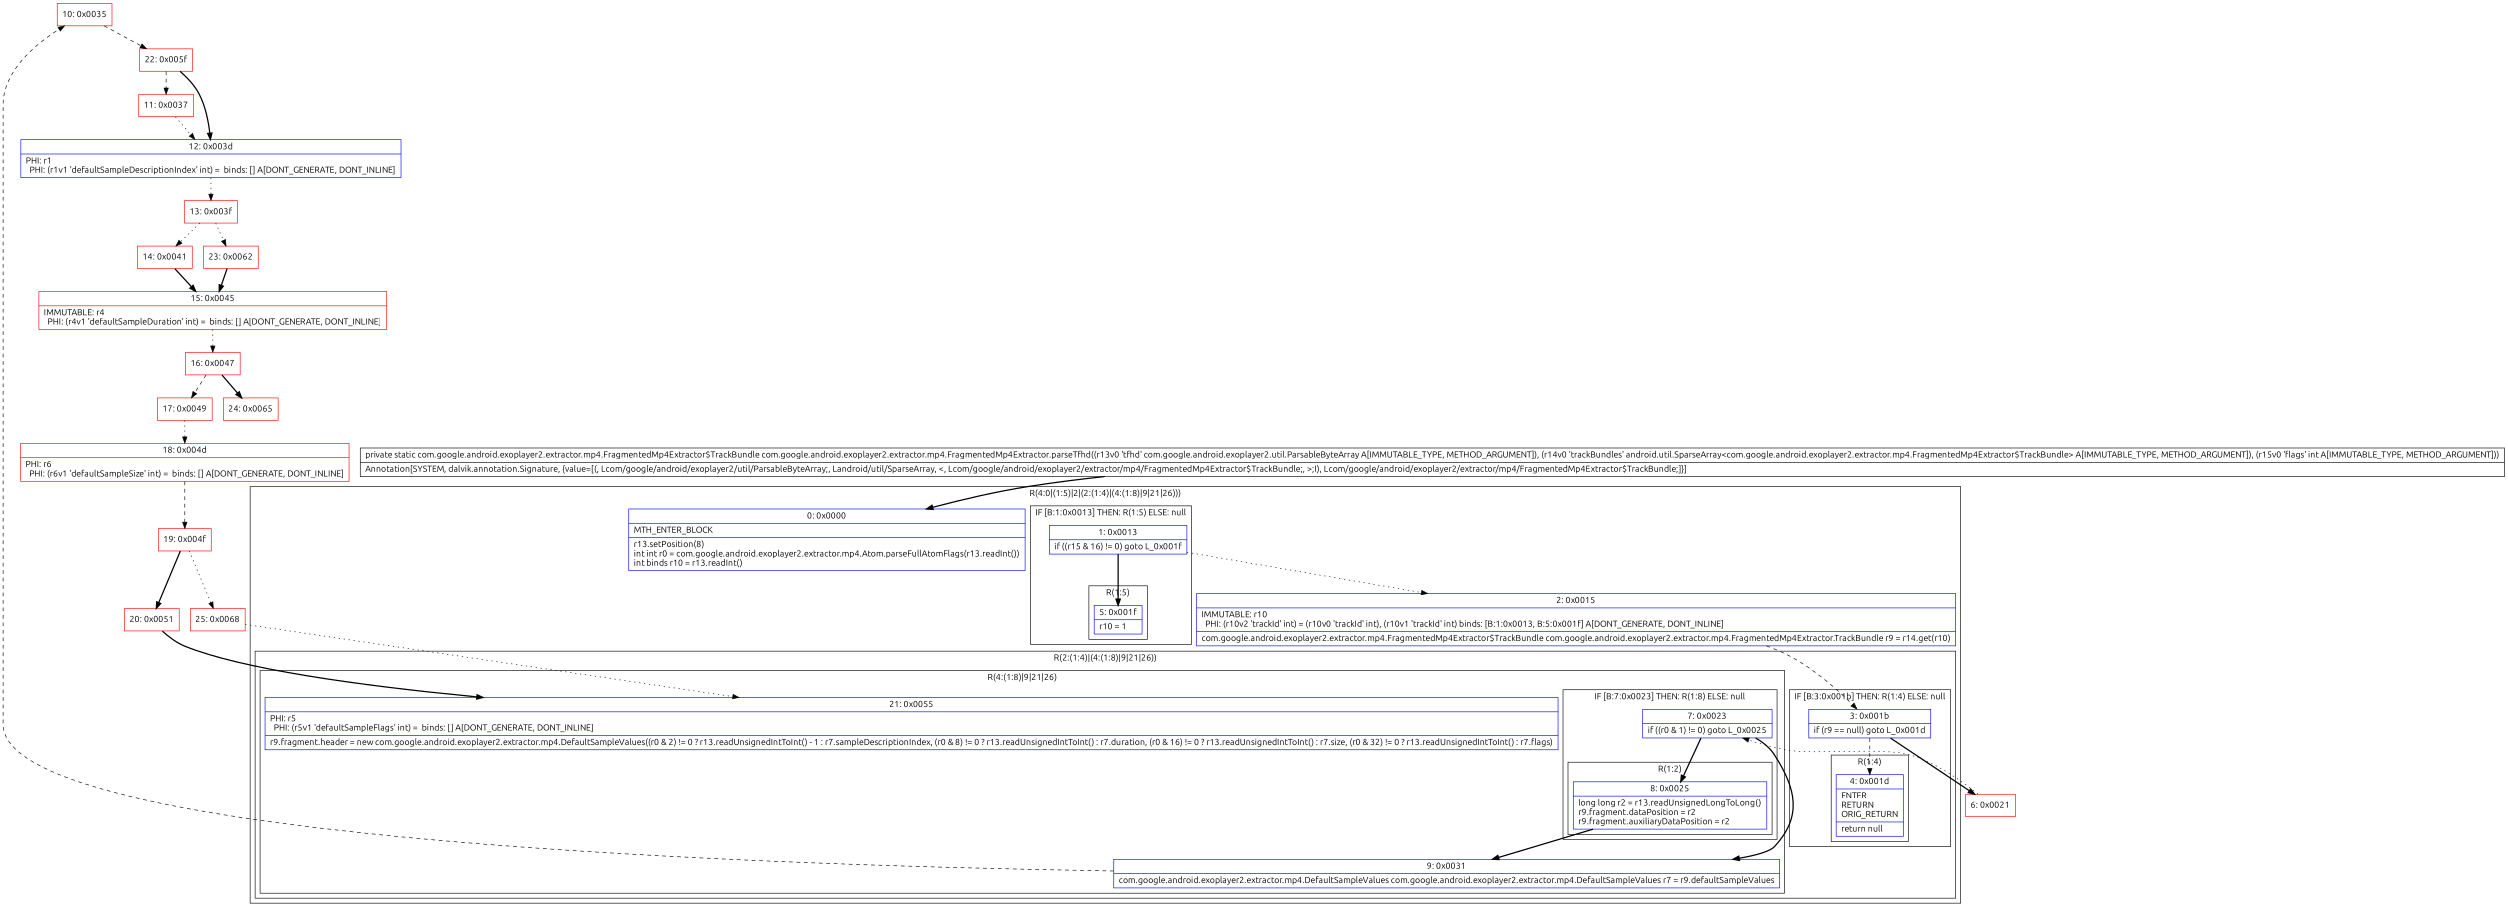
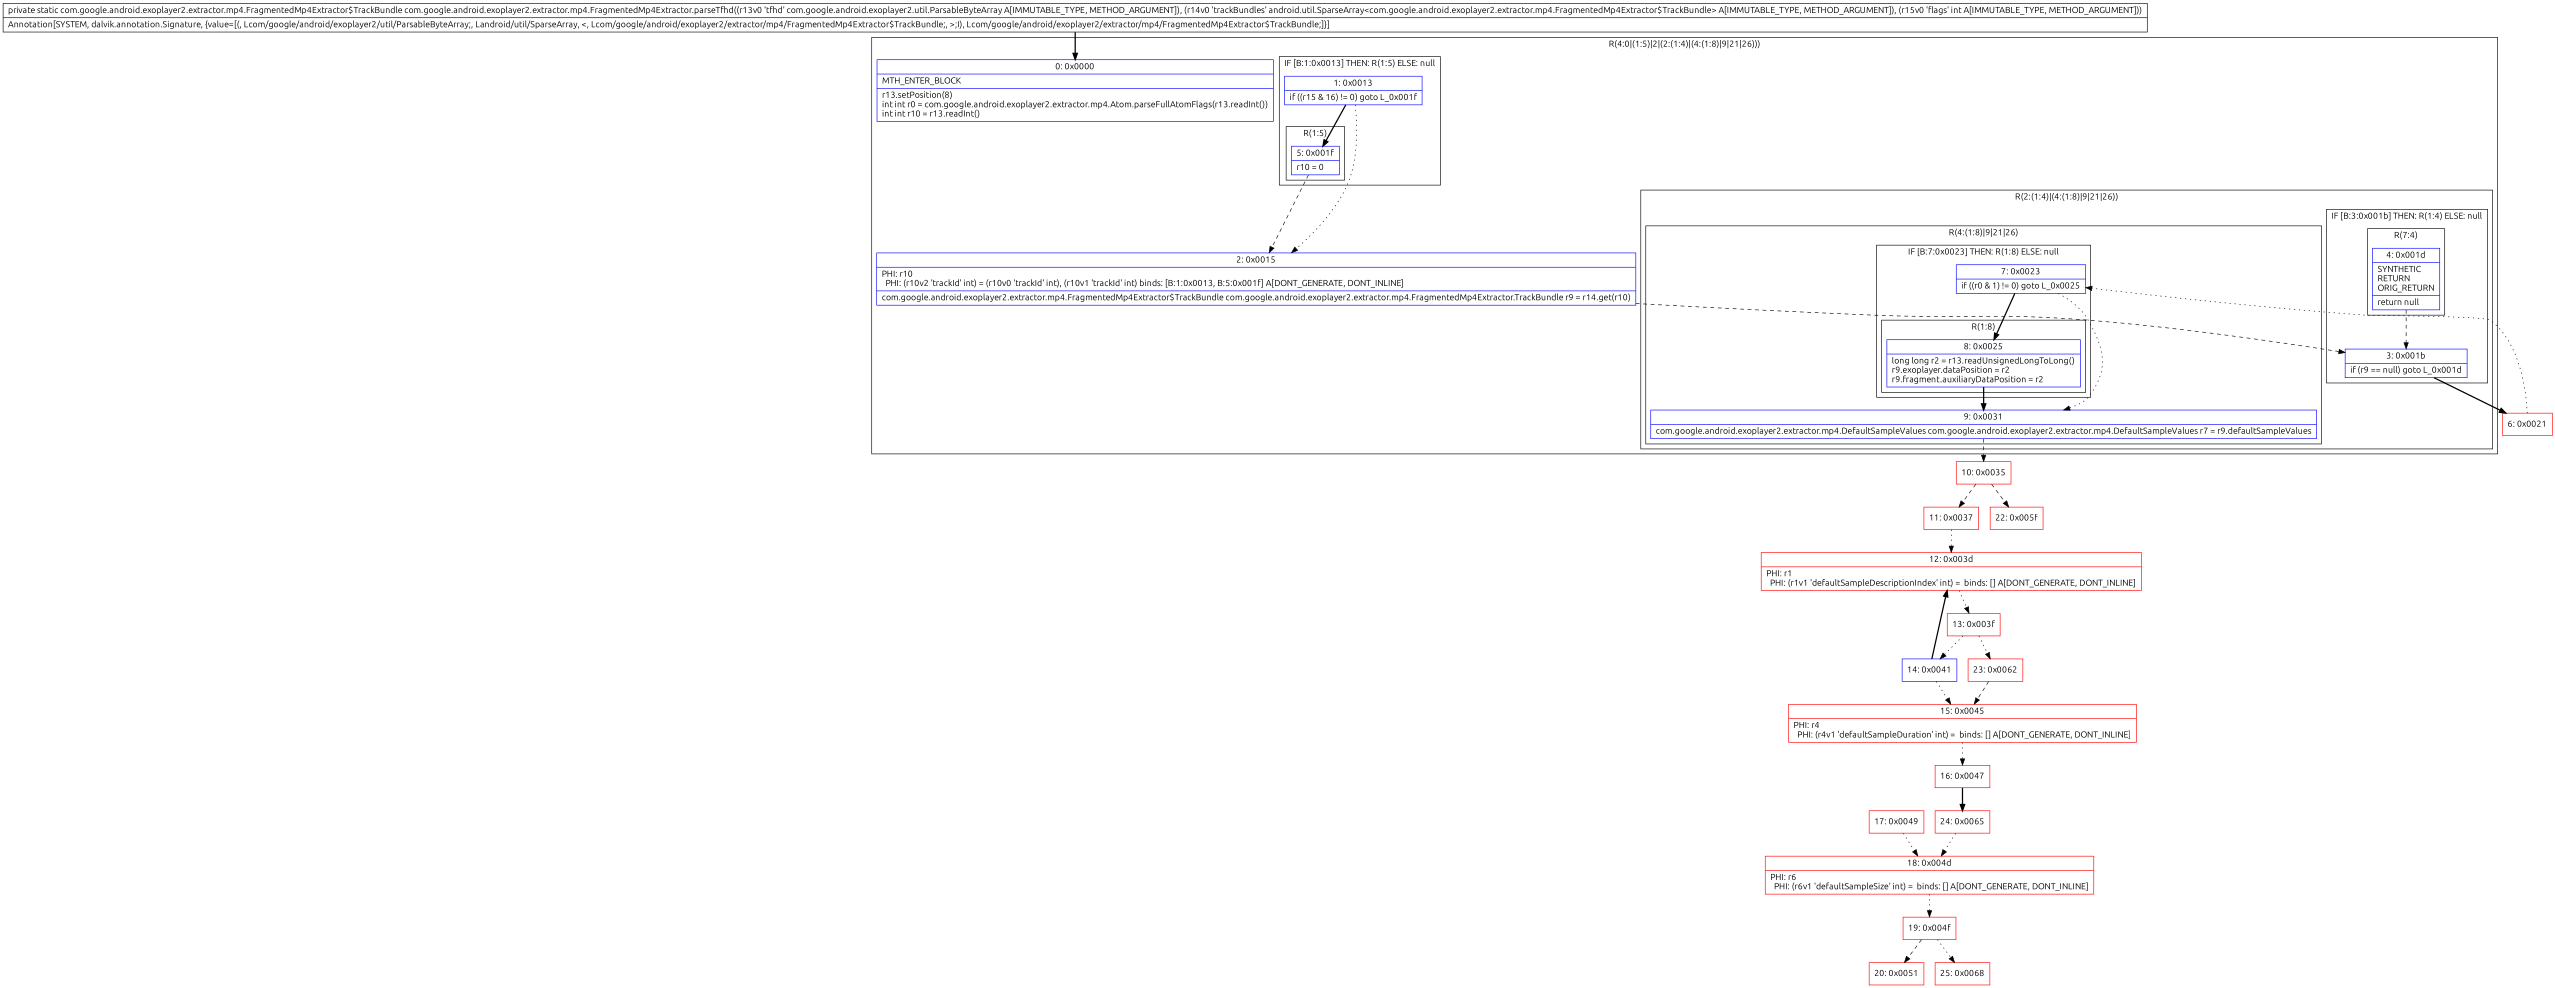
edge "22: 0x005f" -> "11: 0x0037": now "10: 0x0035" -> "11: 0x0037"
edge "22: 0x005f" -> "12: 0x003d": now "14: 0x0041" -> "12: 0x003d"
node "12: 0x003d": color blue -> red
edge "5: 0x001f" -> "2: 0x0015": added
node "14: 0x0041": color red -> blue
edge "23: 0x0062" -> "15: 0x0045": style bold -> dashed
edge "14: 0x0041" -> "15: 0x0045": style bold -> dotted
node "15: 0x0045": text "IMMUTABLE: r4" -> "PHI: r4"
edge "16: 0x0047" -> "17: 0x0049": removed
edge "18: 0x004d" -> "19: 0x004f": style dashed -> dotted
node "0: 0x0000": text "int binds r10 = r13.readInt()" -> "int int r10 = r13.readInt()"
edge "19: 0x004f" -> "20: 0x0051": style bold -> dashed
node "2: 0x0015": text "IMMUTABLE: r10" -> "PHI: r10"
node "5: 0x001f": text "r10 = 1" -> "r10 = 0"
node "21: 0x0055": removed
edge "3: 0x001b" -> "4: 0x001d": reversed
cluster "R(1:4)": label "R(1:4)" -> "R(7:4)"
cluster "R(1:2)": label "R(1:2)" -> "R(1:8)"
node "4: 0x001d": text "ENTER" -> "SYNTHETIC"
node "8: 0x0025": text "r9.fragment.dataPosition = r2" -> "r9.exoplayer.dataPosition = r2"
edge "24: 0x0065" -> "18: 0x004d": added
edge "7: 0x0023" -> "9: 0x0031": style bold -> dotted
